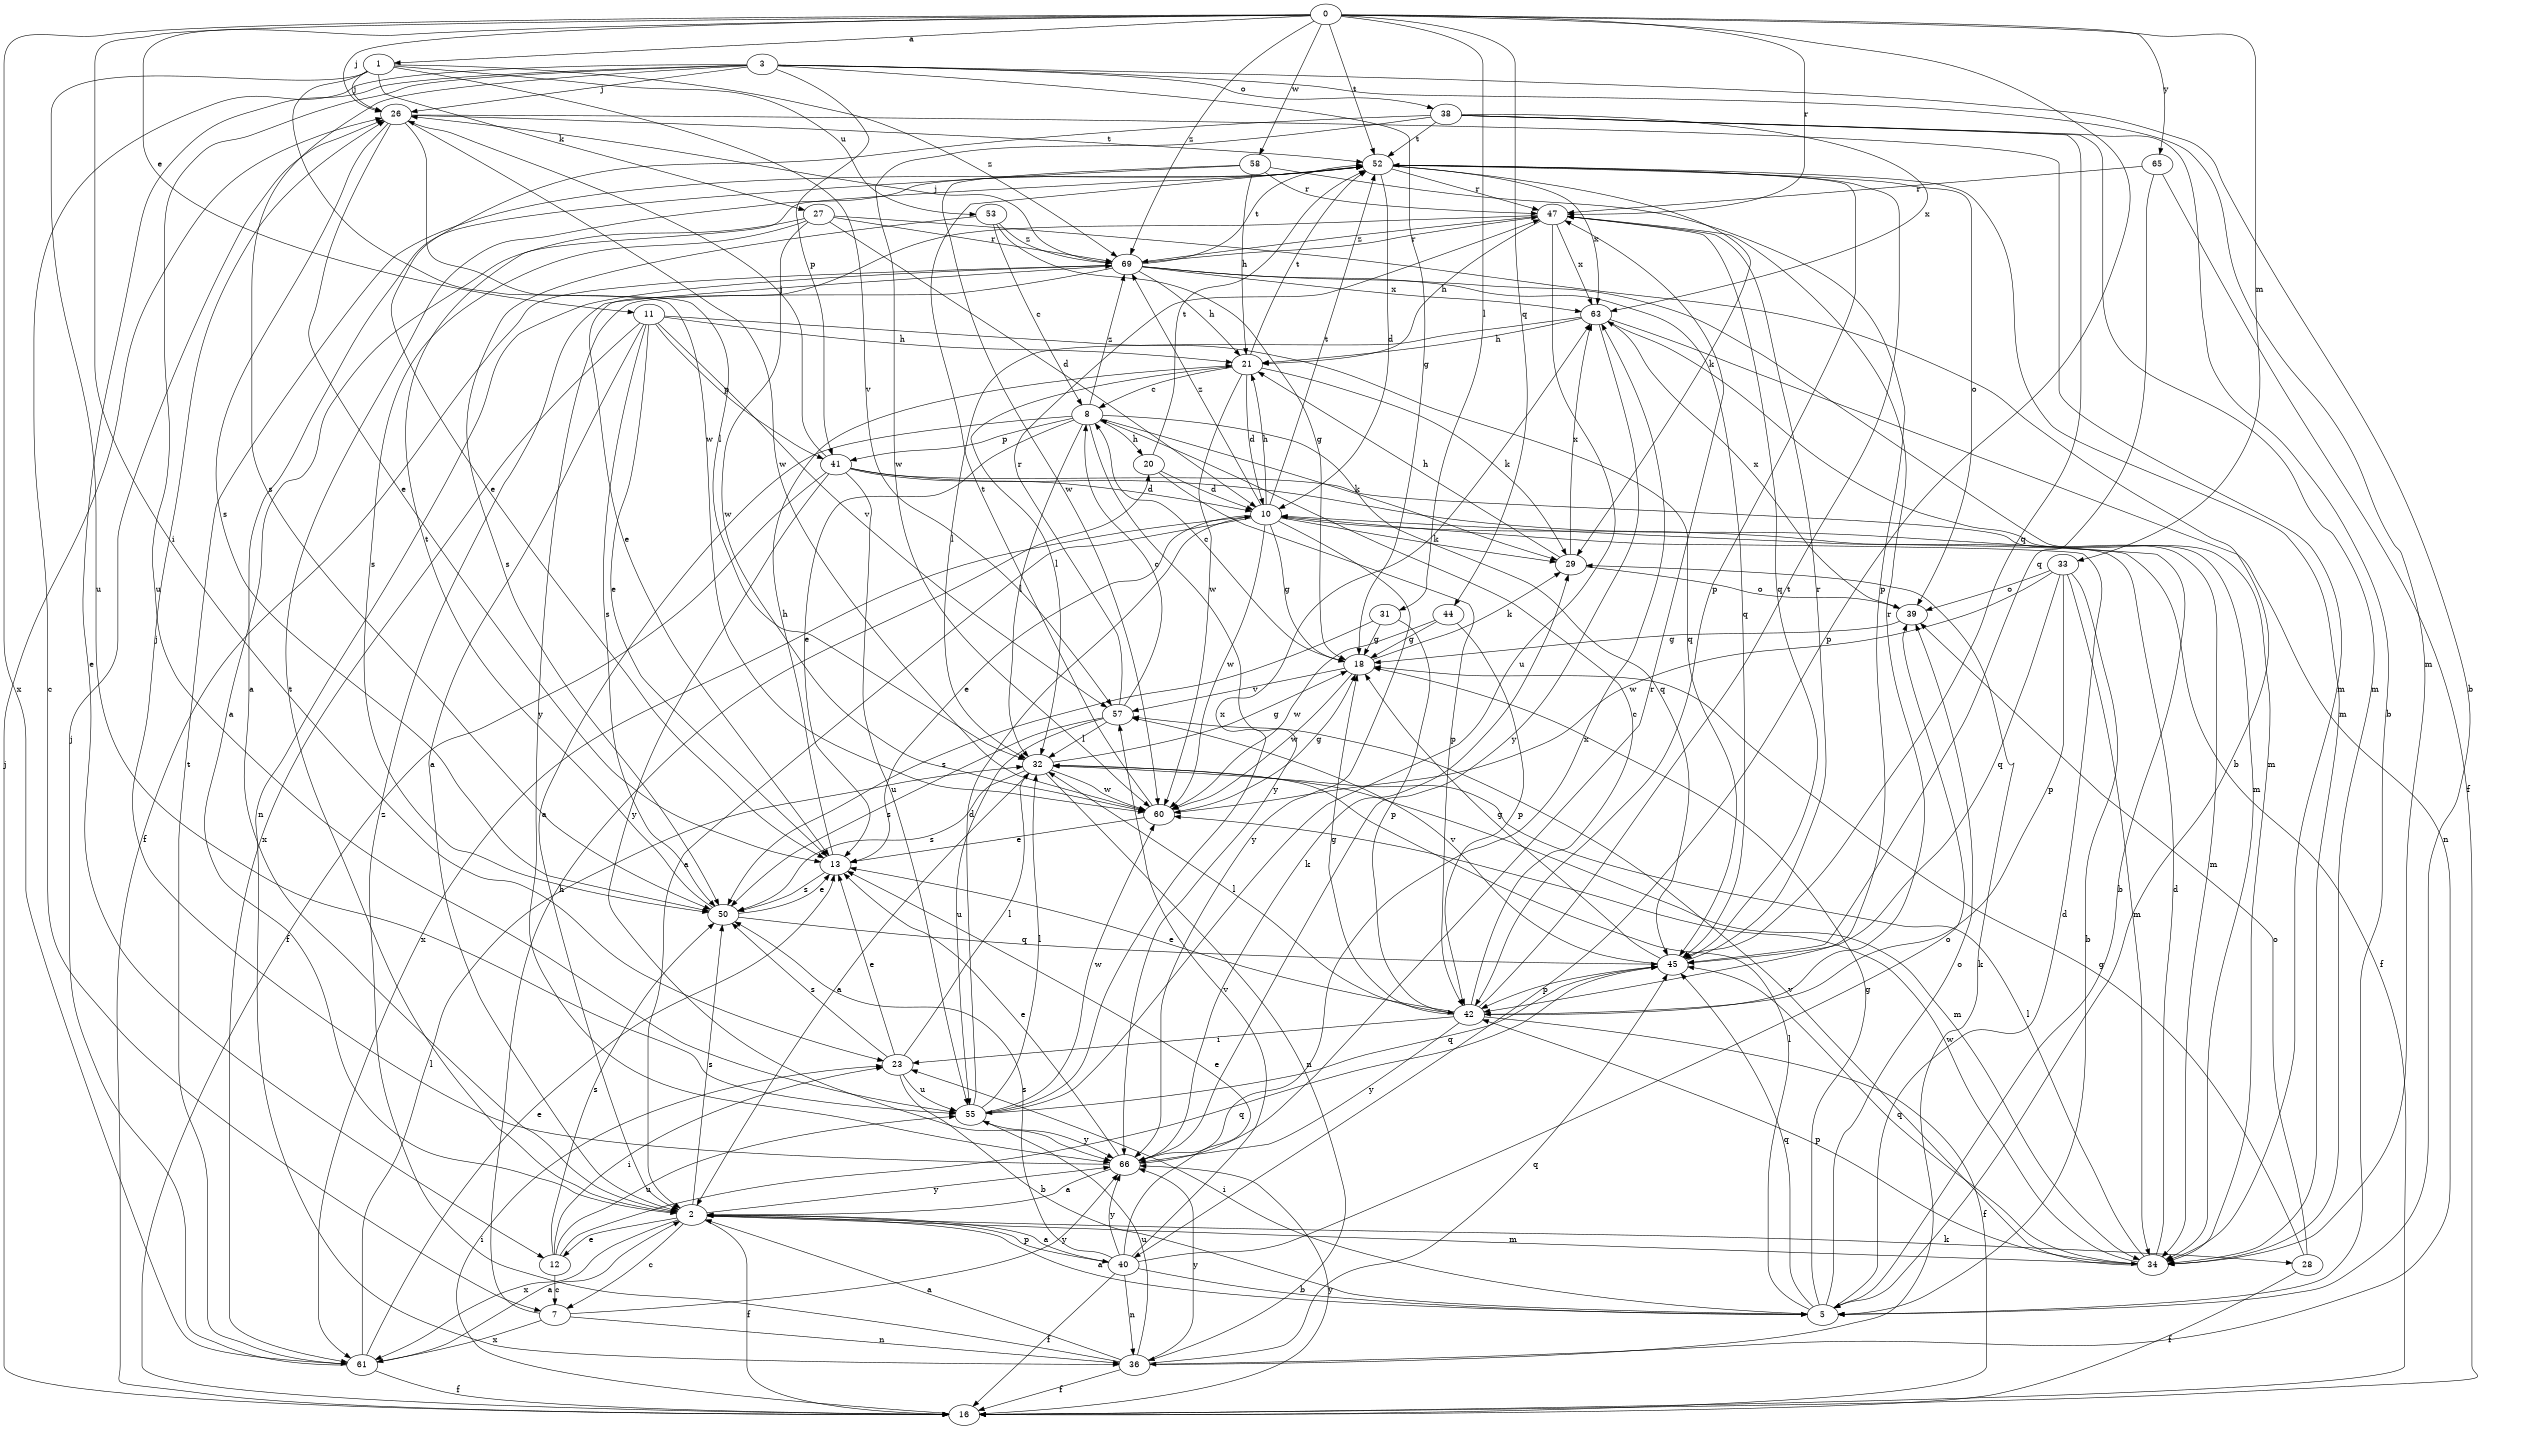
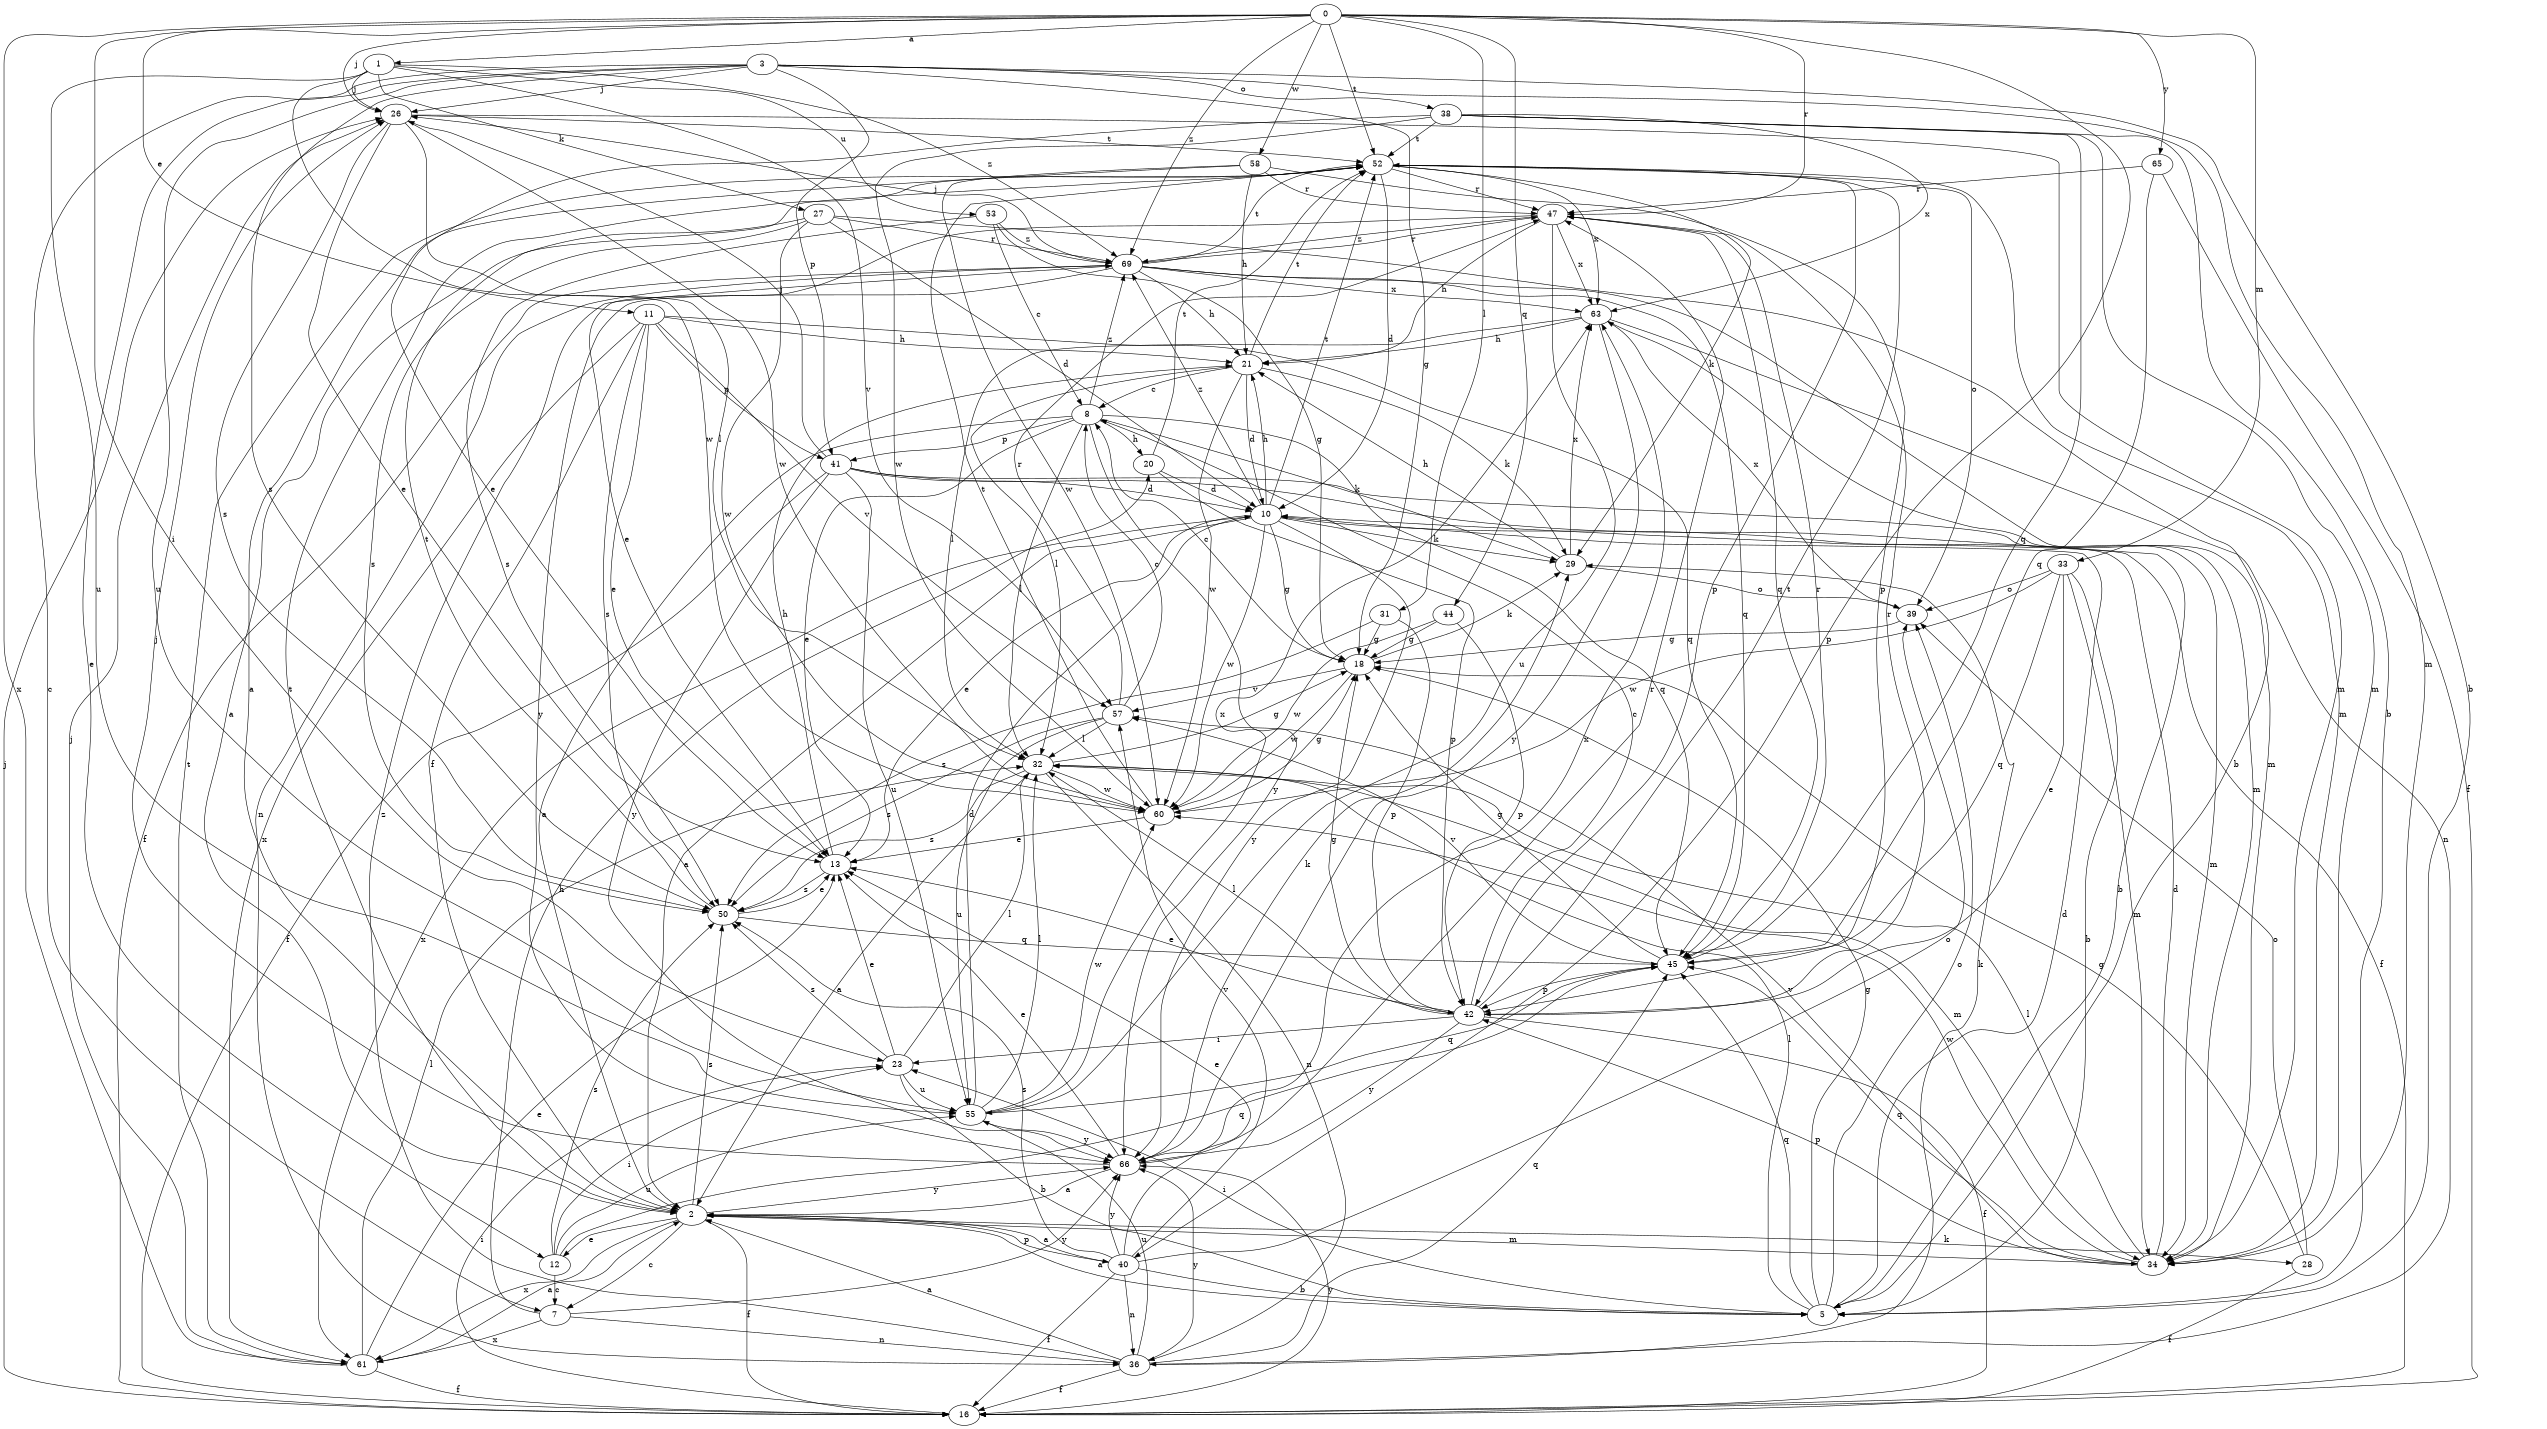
edge "11" -> "2": label "a" -> "f"
edge "33" -> "42": label "p" -> "e"
